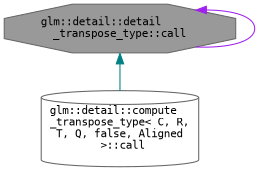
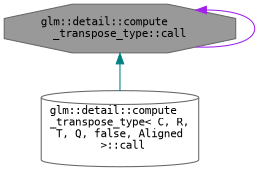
node "glm::detail::detail _transpose_type::call": label "glm::detail::detail _transpose_type::call" -> "glm::detail::compute _transpose_type::call"
